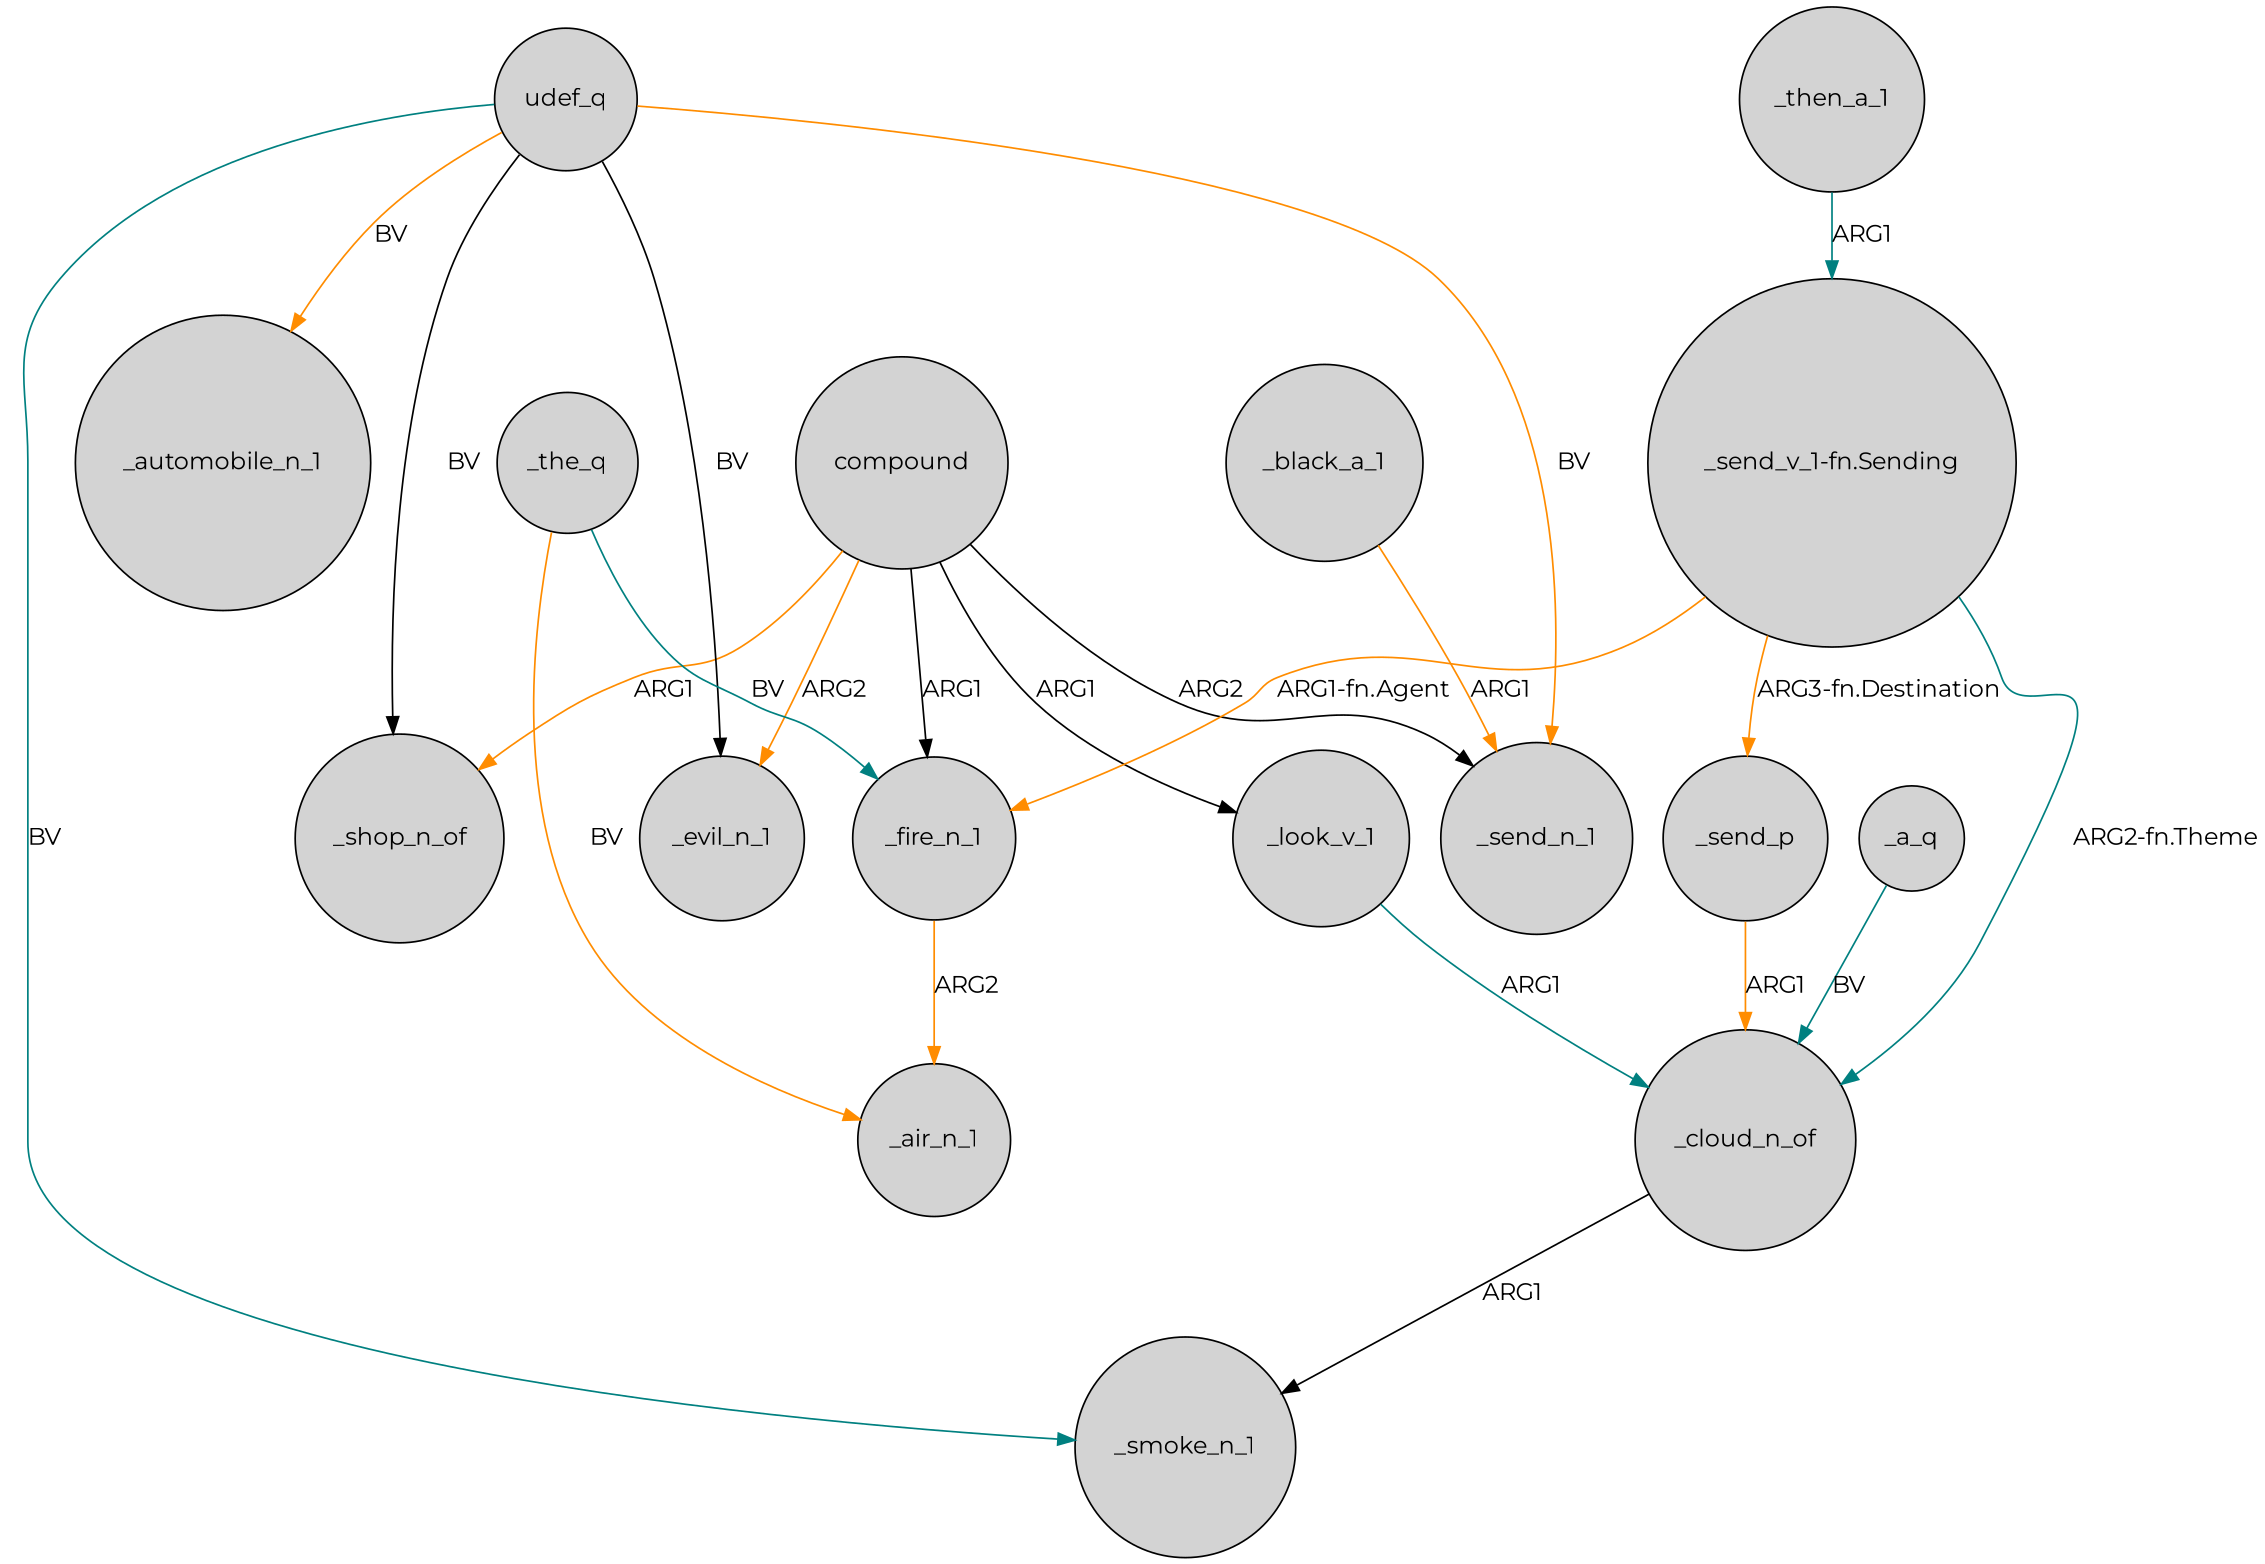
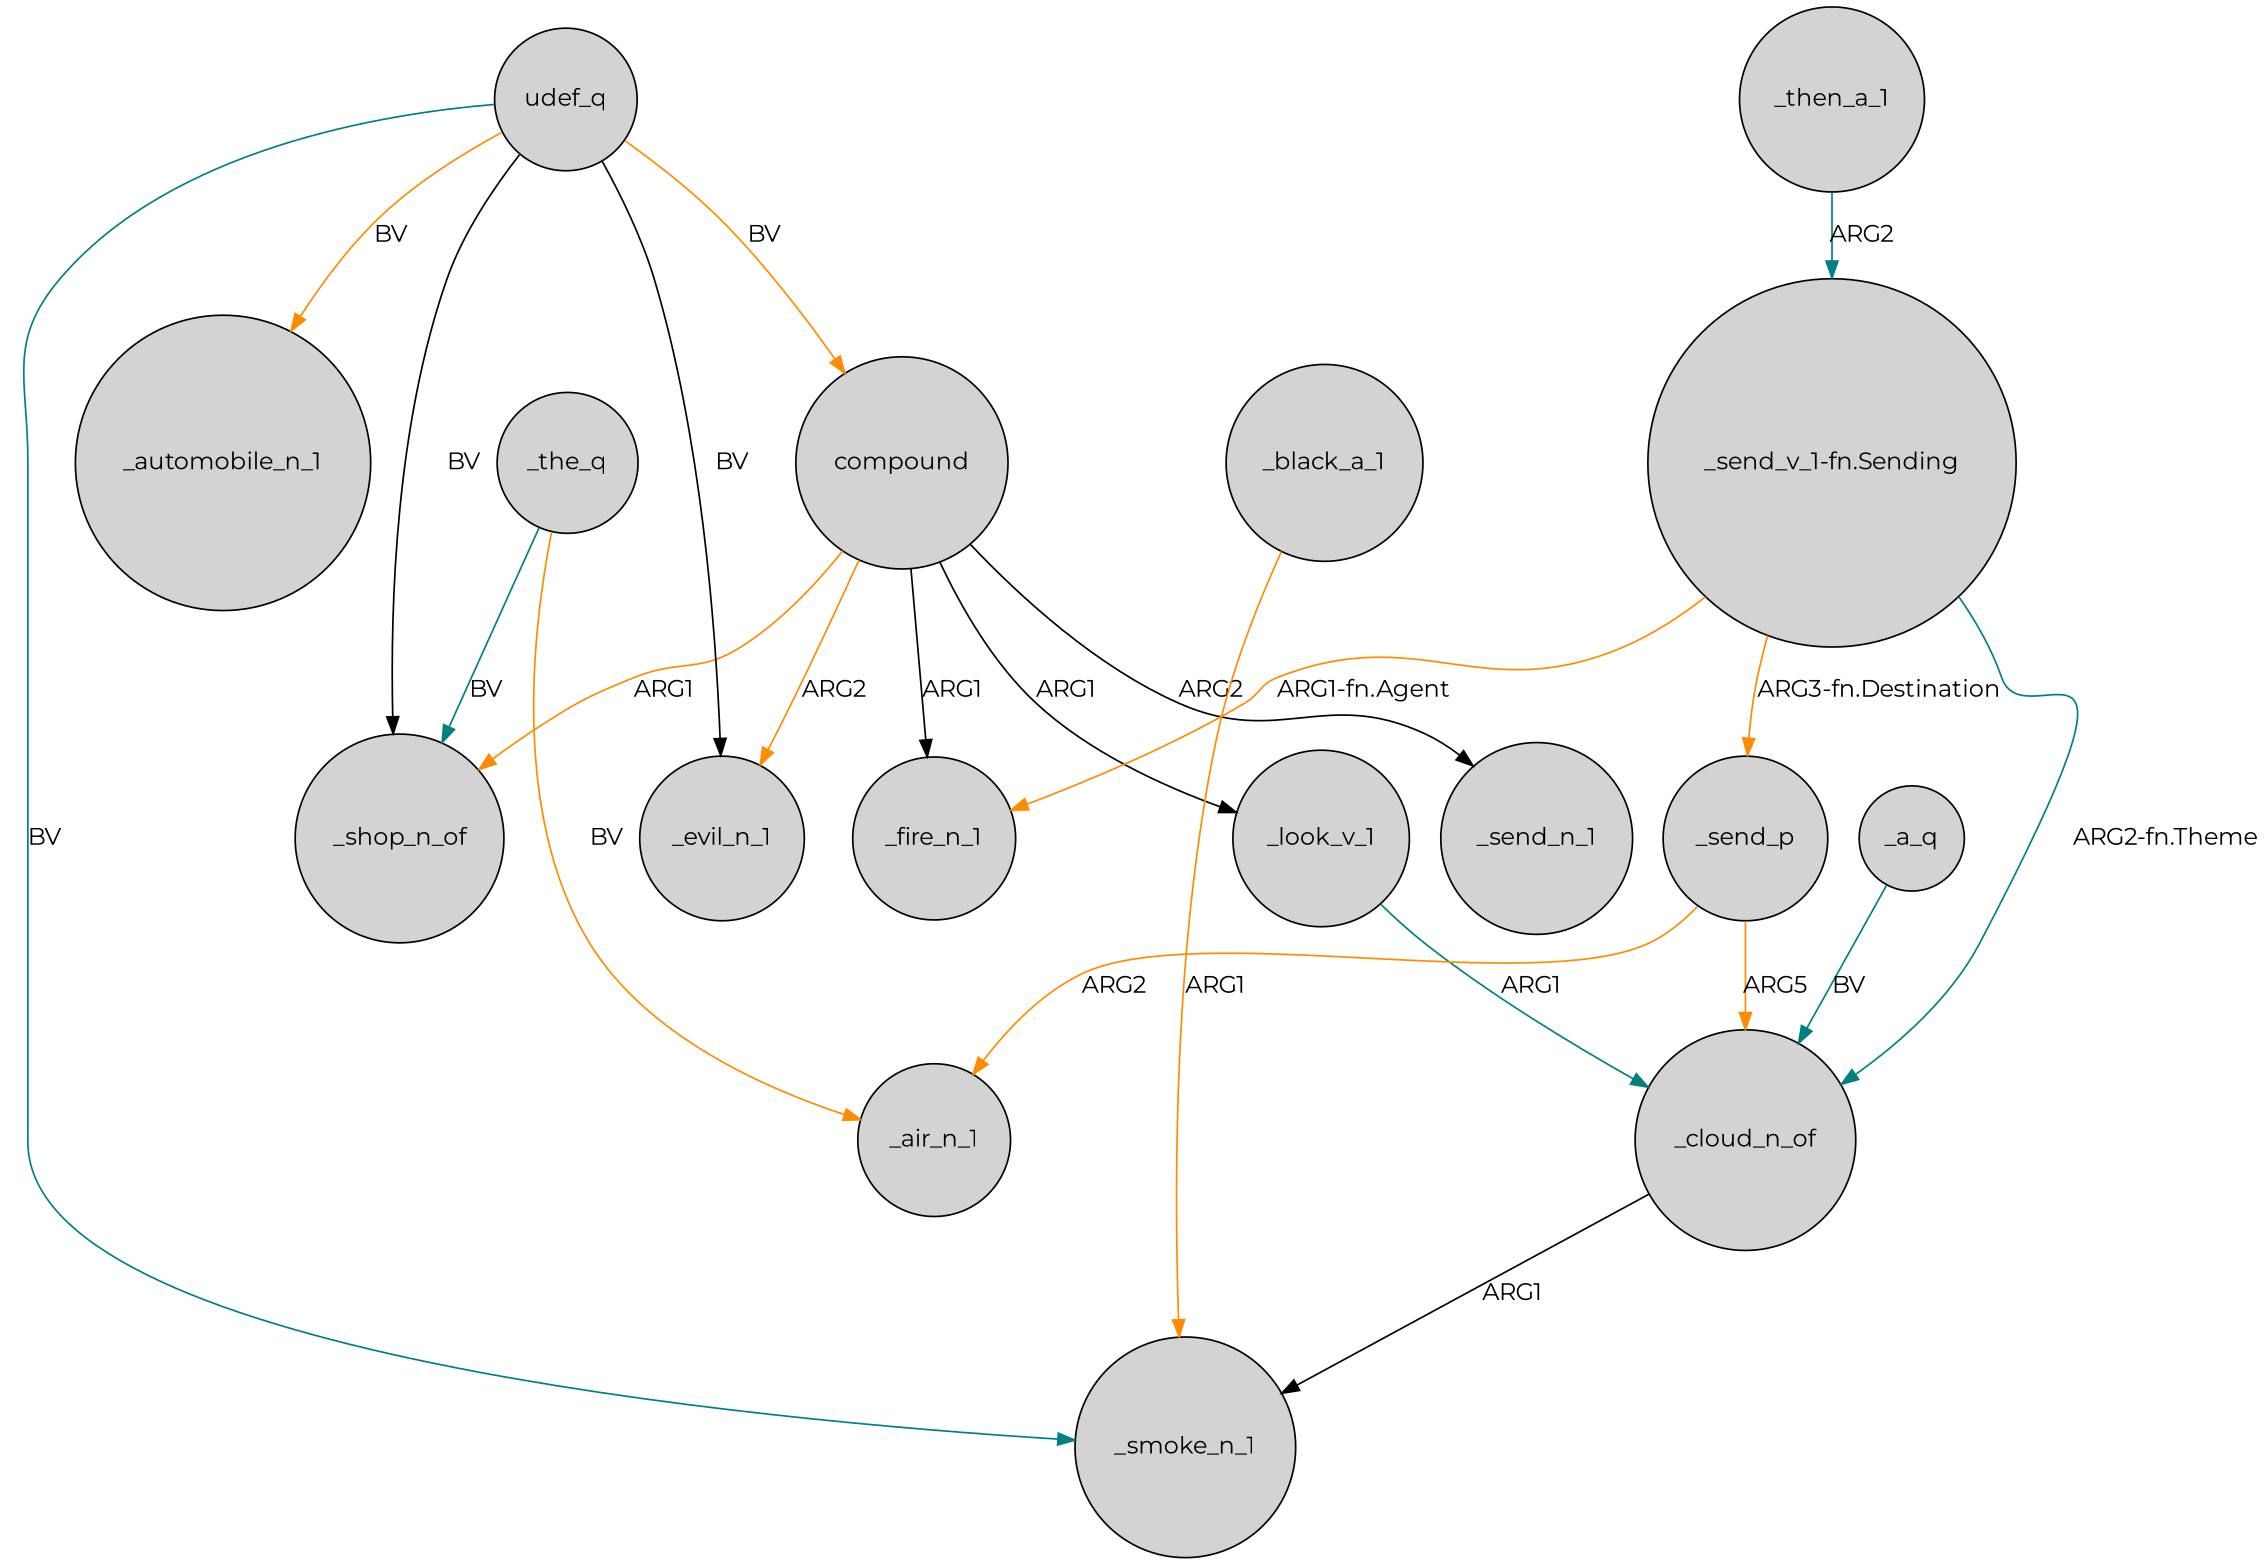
edge "udef_q" -> "_send_n_1": now "udef_q" -> "compound"
edge "_then_a_1" -> "_send_v_1-fn.Sending": label "ARG1" -> "ARG2"
edge "_black_a_1" -> "_send_n_1": now "_black_a_1" -> "_smoke_n_1"
edge "_the_q" -> "_fire_n_1": now "_the_q" -> "_shop_n_of"
edge "_fire_n_1" -> "_air_n_1": now "_send_p" -> "_air_n_1"
edge "_send_p" -> "_cloud_n_of": label "ARG1" -> "ARG5"
